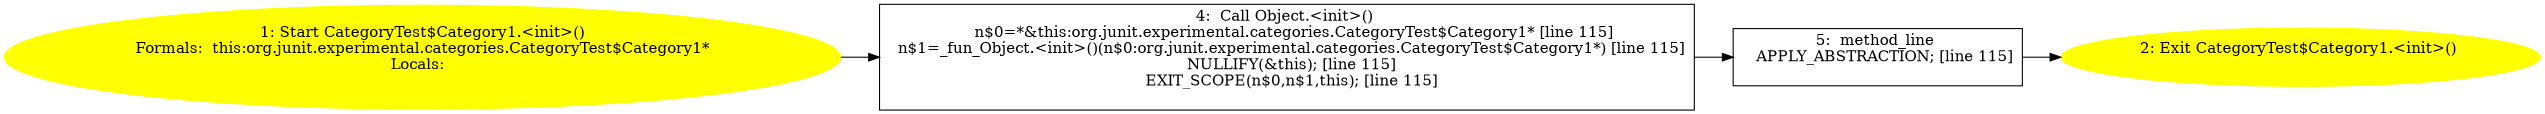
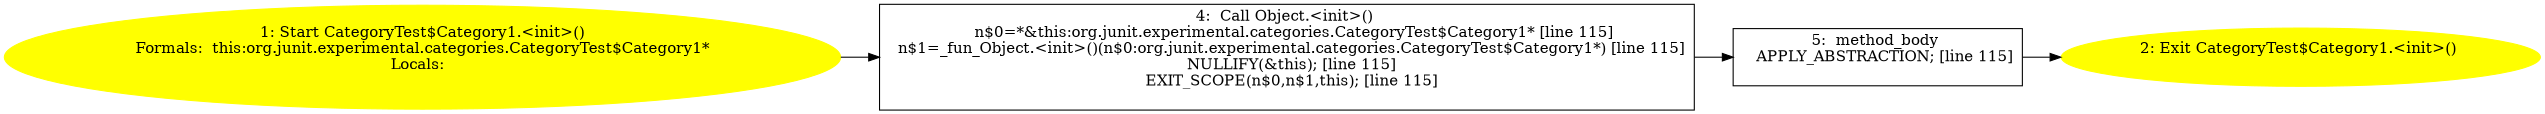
node "5:  method_line APPLY_ABSTRACTION; [line 115]": label "5:  method_line APPLY_ABSTRACTION; [line 115]" -> "5:  method_body APPLY_ABSTRACTION; [line 115]"
